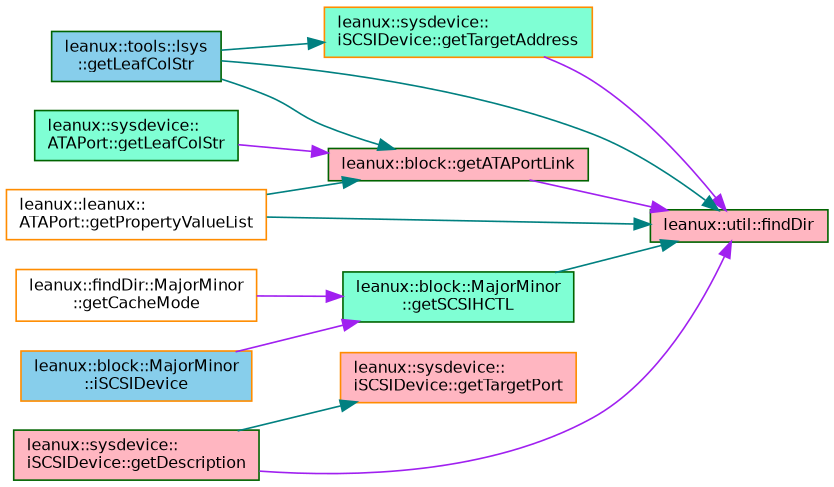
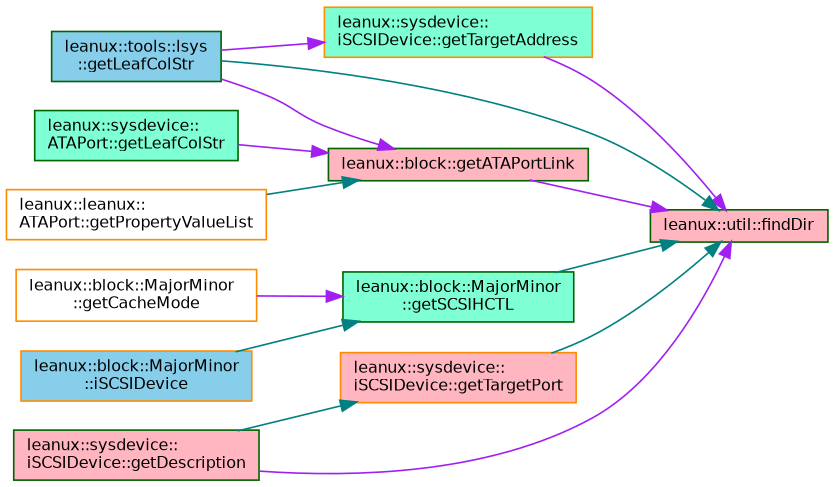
edge "leanux::tools::lsys ::getLeafColStr" -> "leanux::sysdevice:: iSCSIDevice::getTargetAddress": color teal -> purple
edge "leanux::tools::lsys ::getLeafColStr" -> "leanux::block::getATAPortLink": color teal -> purple
edge "leanux::leanux:: ATAPort::getPropertyValueList" -> "leanux::util::findDir": now "leanux::sysdevice:: iSCSIDevice::getTargetPort" -> "leanux::util::findDir"
node "leanux::findDir::MajorMinor ::getCacheMode": label "leanux::findDir::MajorMinor ::getCacheMode" -> "leanux::block::MajorMinor ::getCacheMode"
edge "leanux::block::MajorMinor ::iSCSIDevice" -> "leanux::block::MajorMinor ::getSCSIHCTL": color purple -> teal
